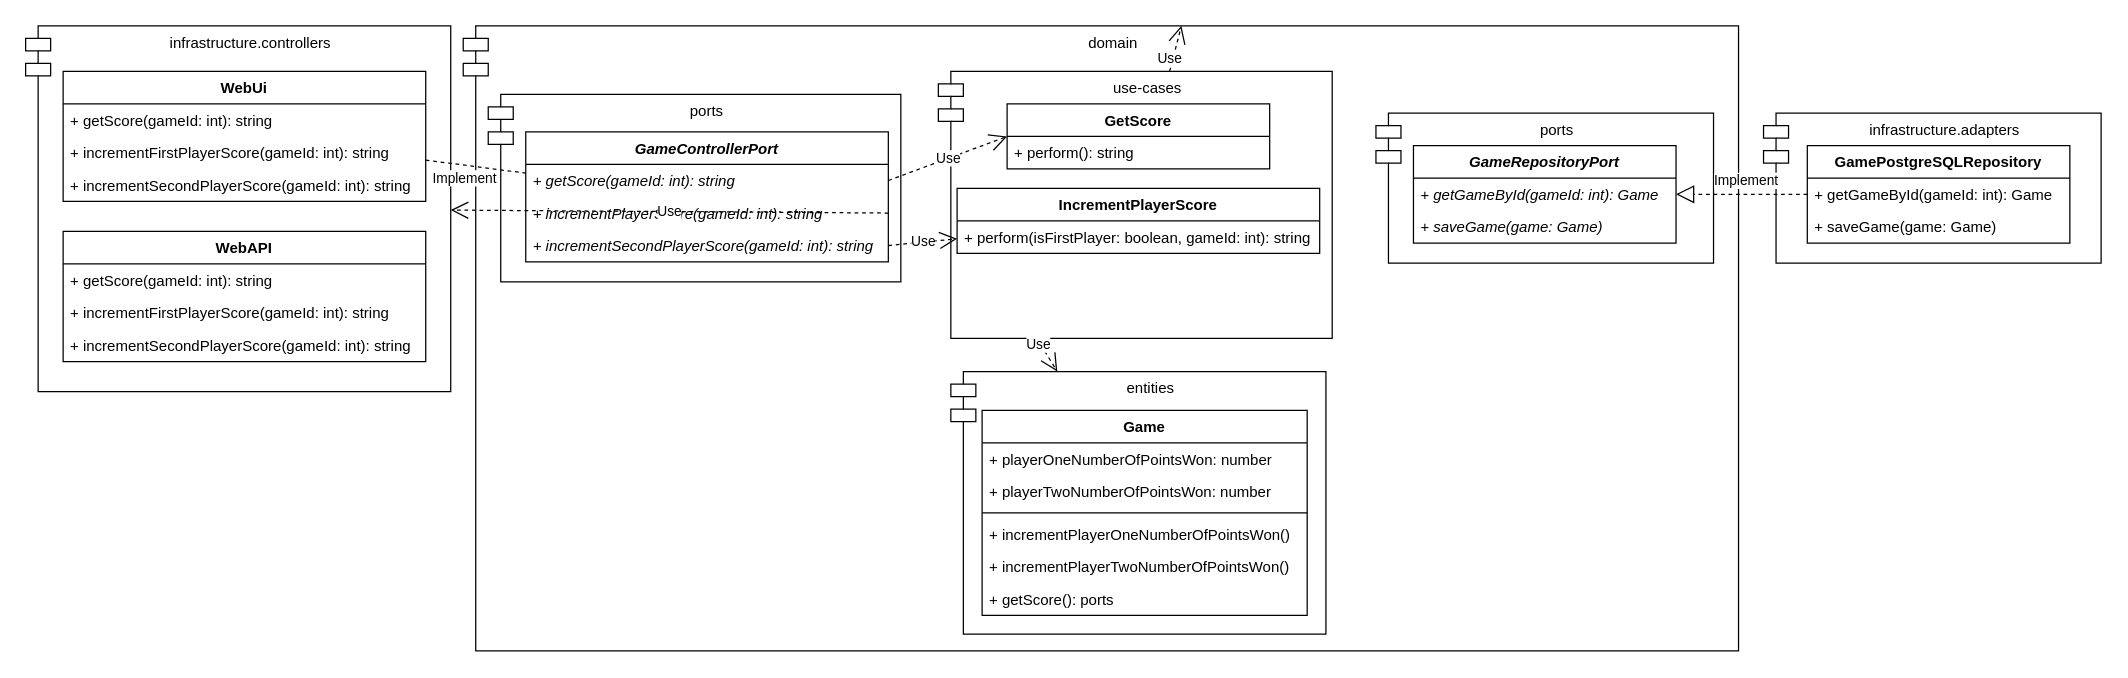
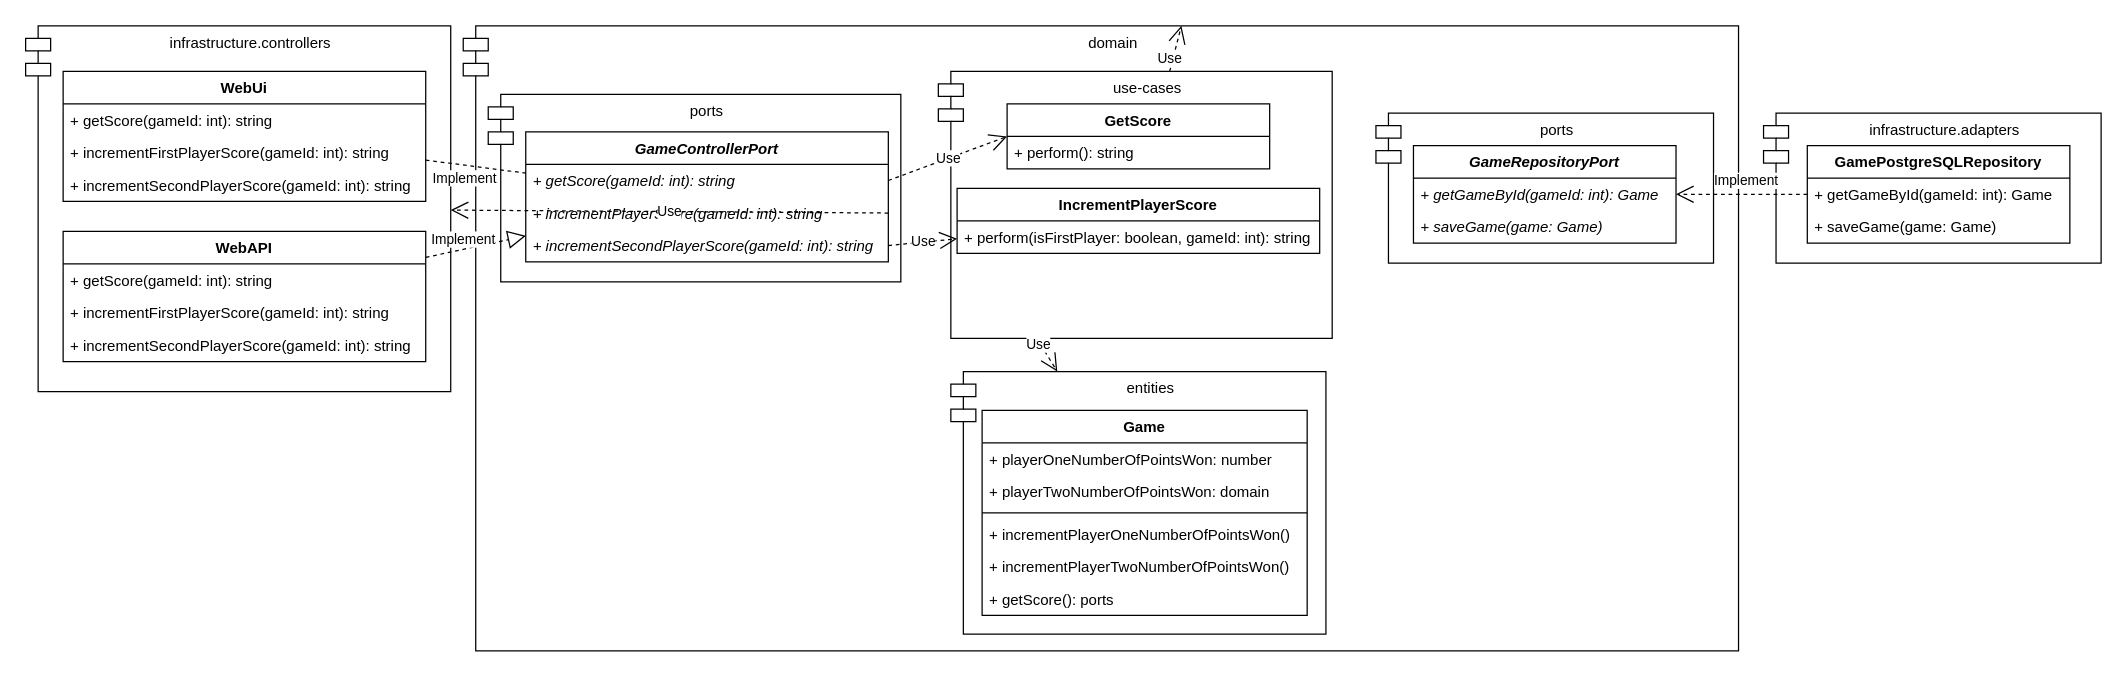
edge "GamePostgreSQLRepository" -> "GameRepositoryPort": arrowhead block -> open
edge "WebAPI" -> "GameControllerPort": added, label "Implement"
node "+ playerTwoNumberOfPointsWon: number": label "+ playerTwoNumberOfPointsWon: number" -> "+ playerTwoNumberOfPointsWon: domain"
